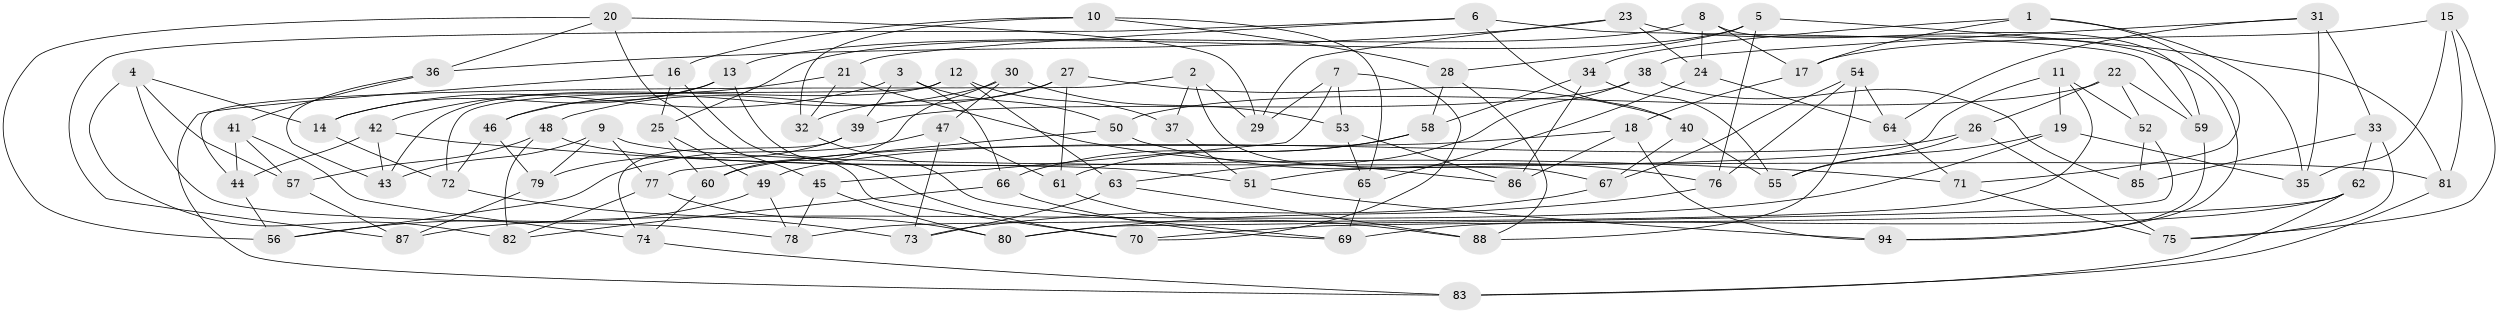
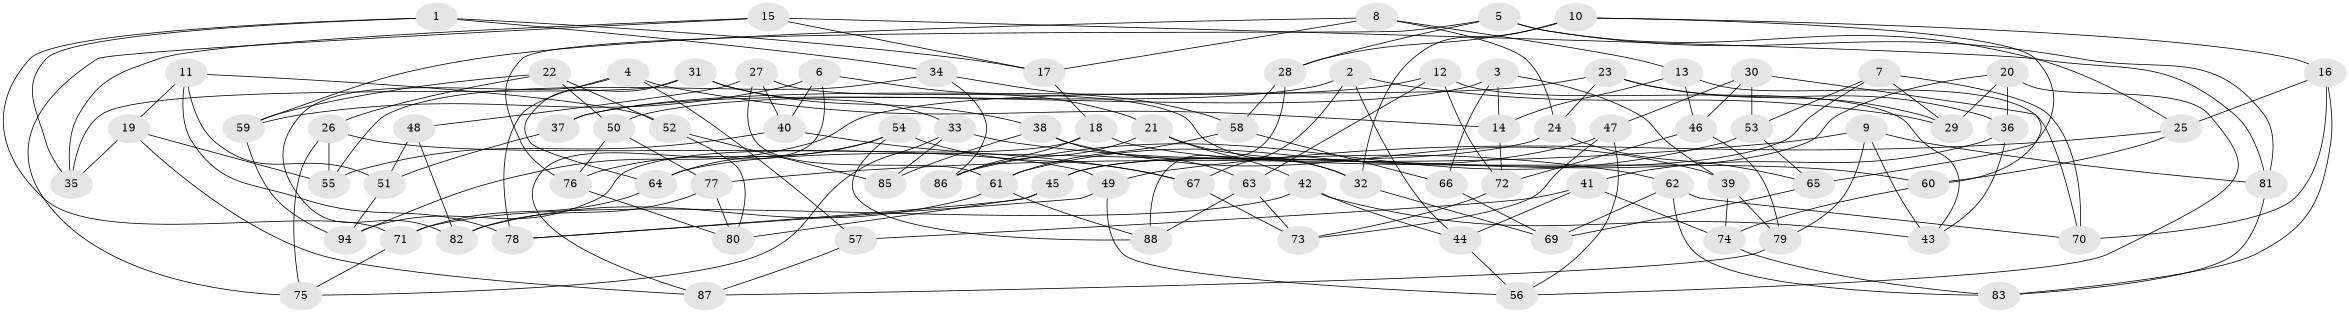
edge "48" -- "57": removed
edge "66" -- "82": now "61" -- "82"
